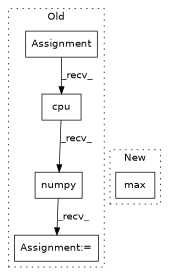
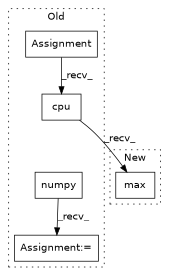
edge "cpu" -> "numpy": now "cpu" -> "max"
